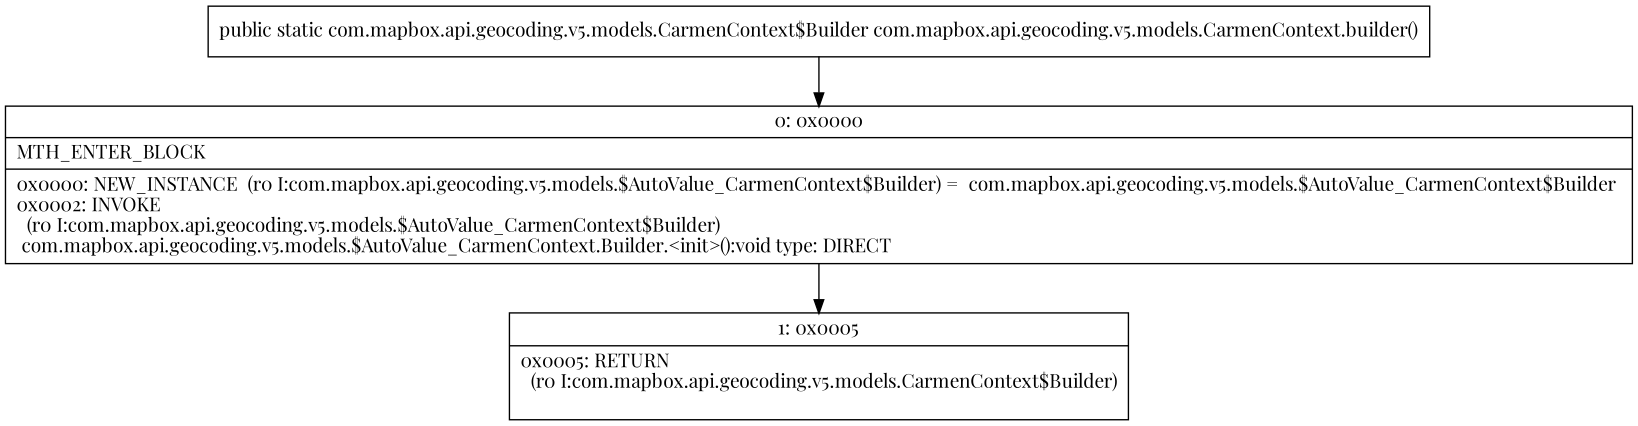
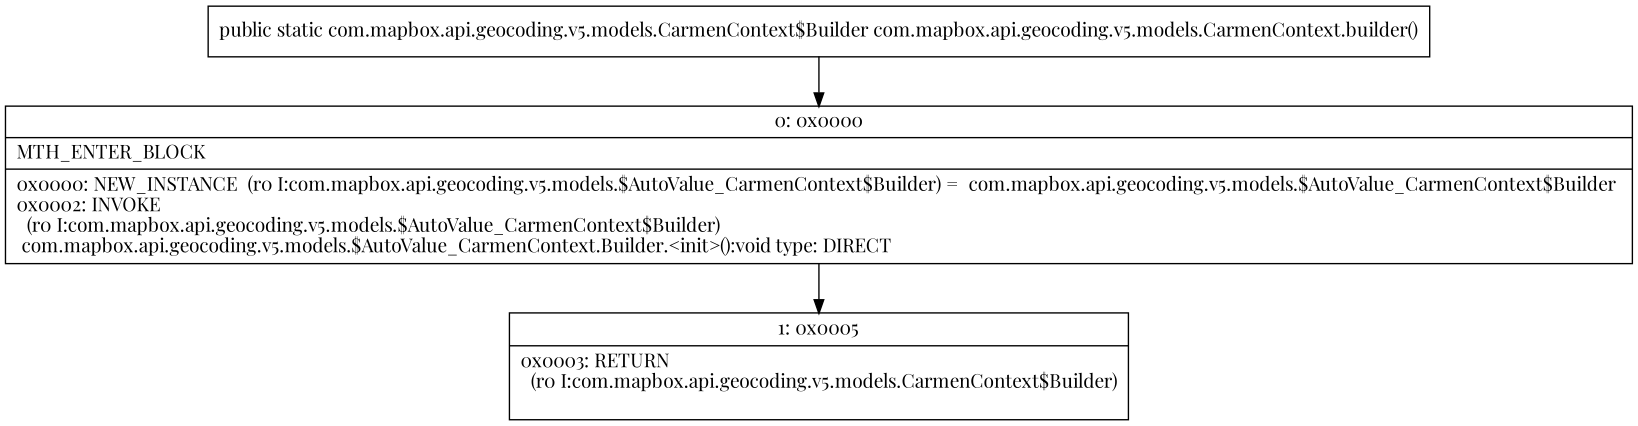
node "1: 0x0005": text "0x0005: RETURN" -> "0x0003: RETURN"
